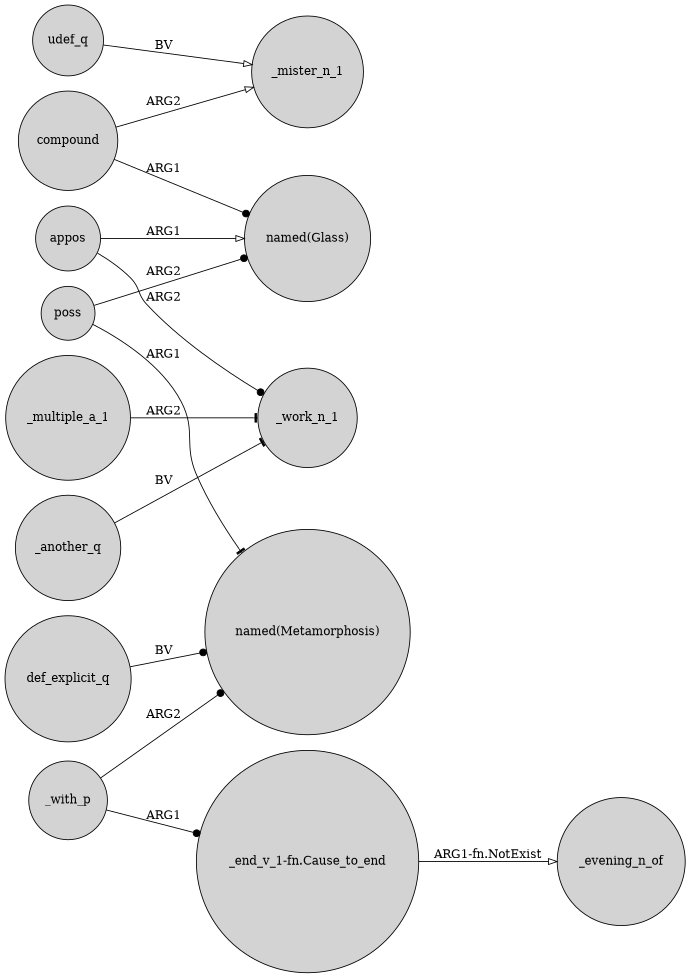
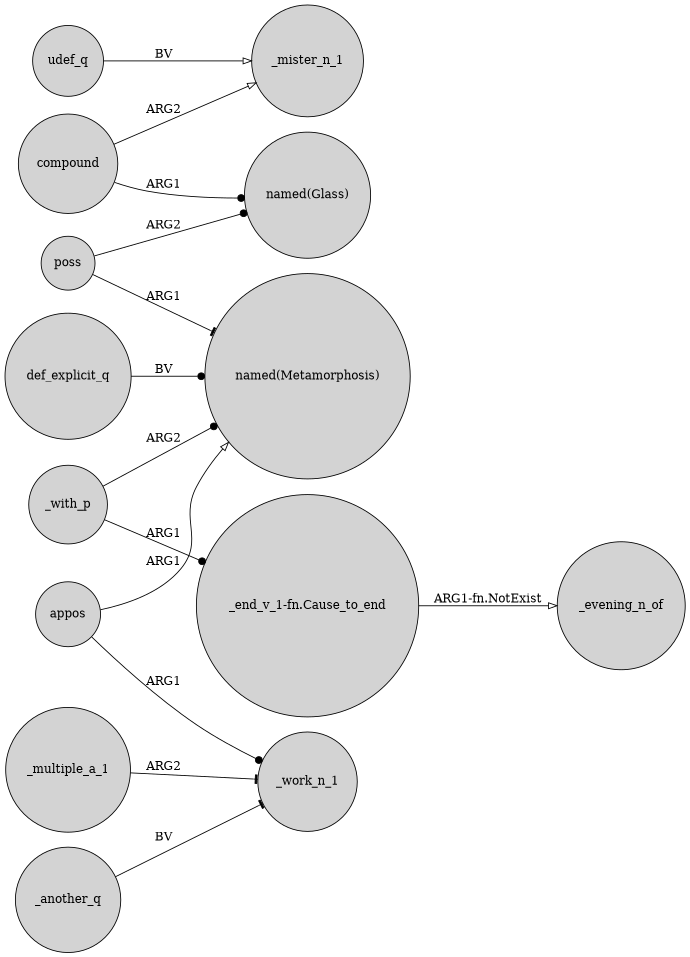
edge "appos" -> "named(Glass)": now "appos" -> "named(Metamorphosis)"
edge "appos" -> "_work_n_1": label "ARG2" -> "ARG1"
